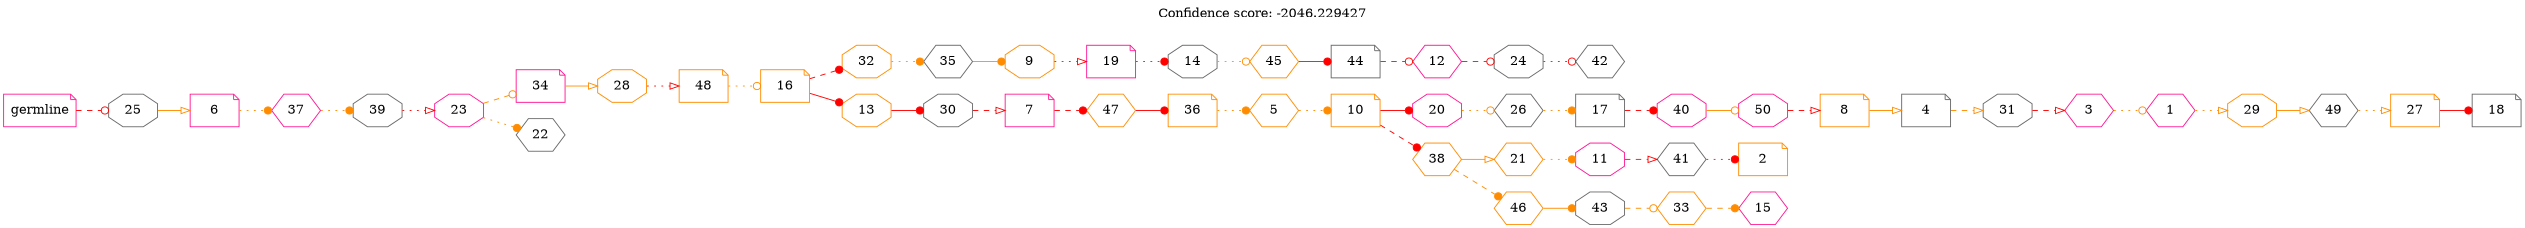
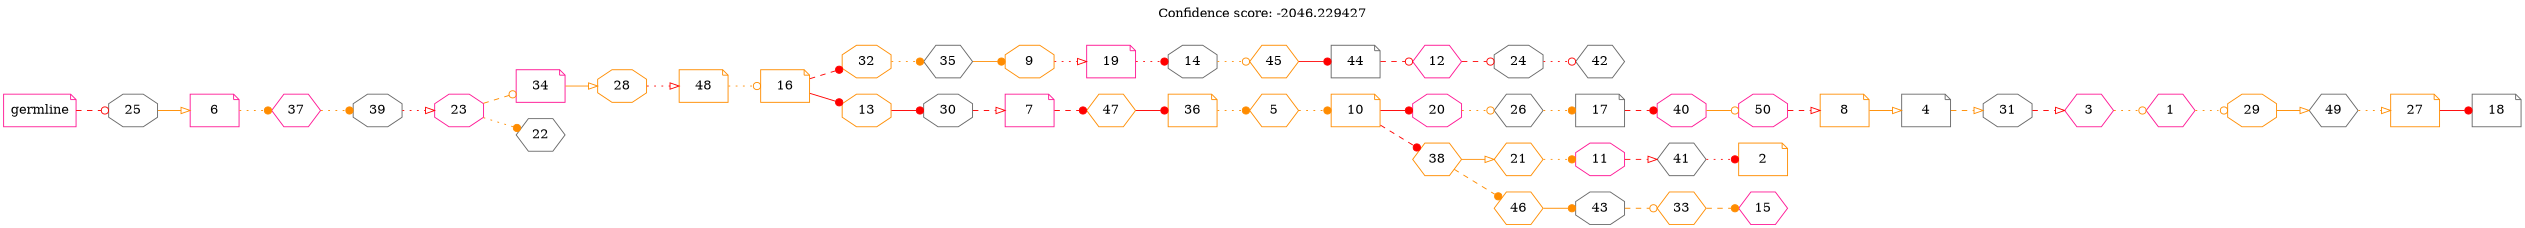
edge "1" -> "29": arrowhead onormal -> odot
